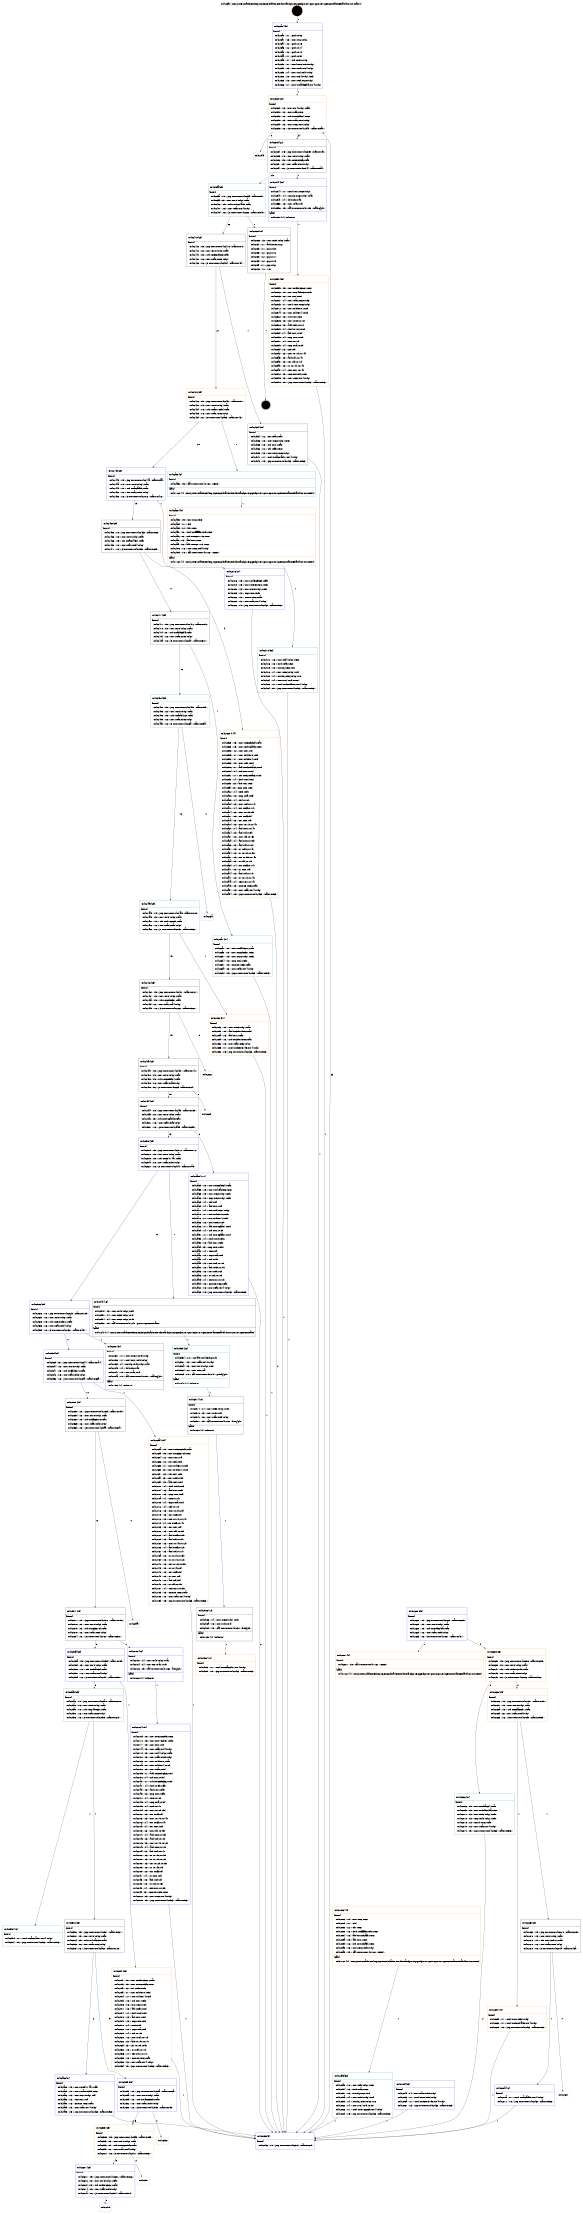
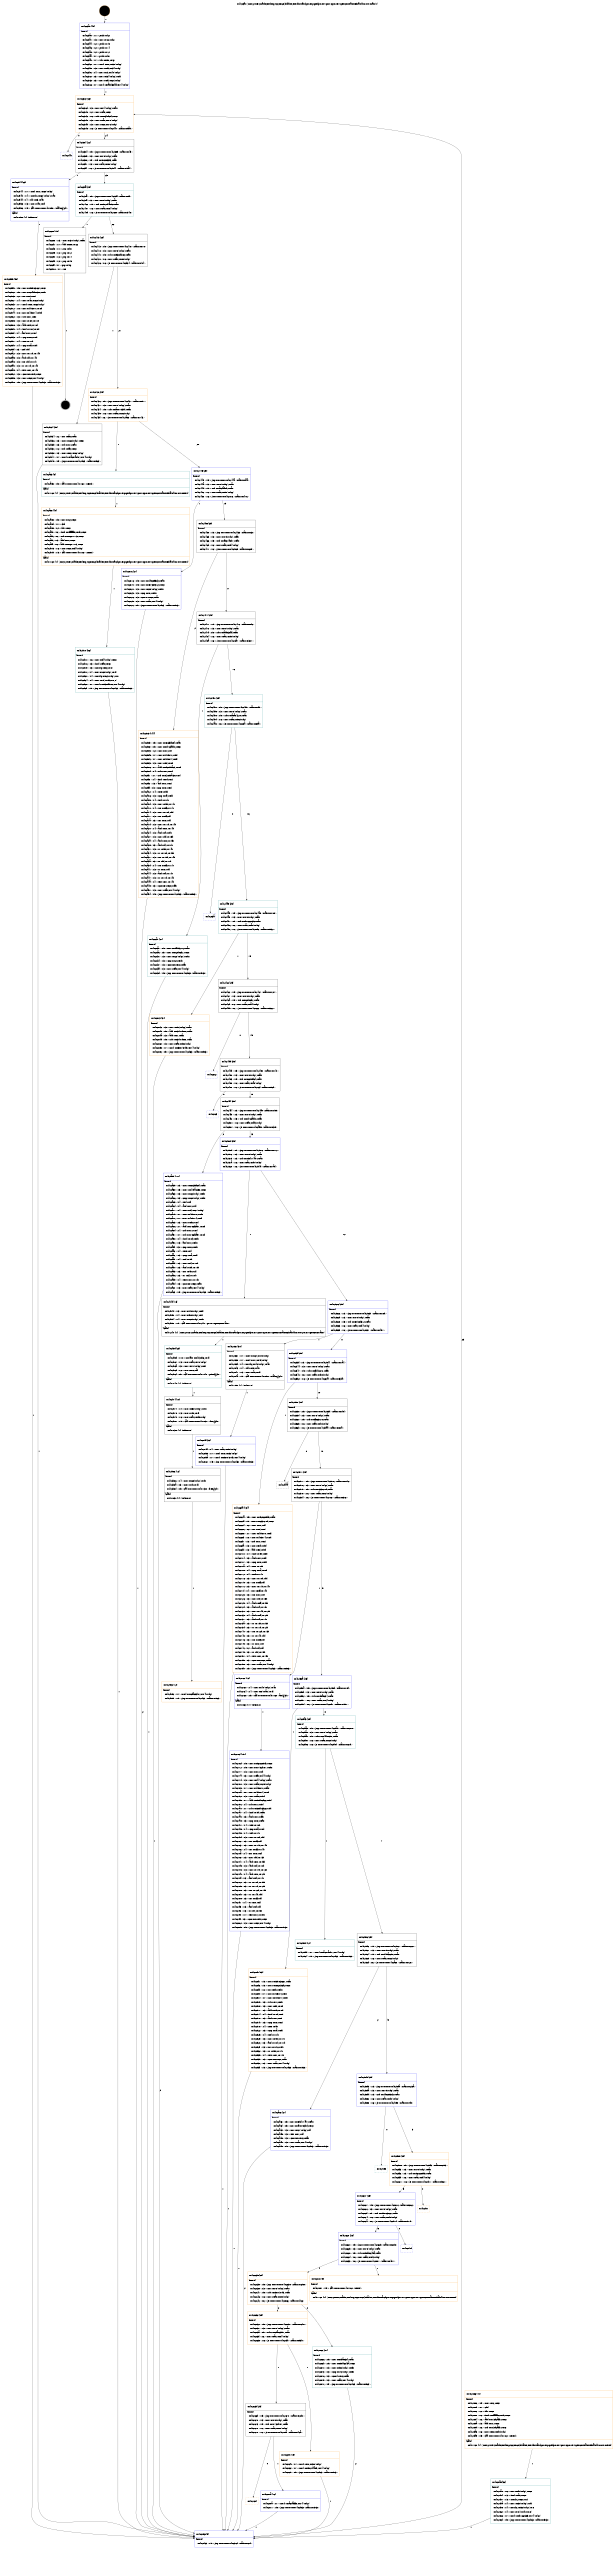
edge "0x402831 [30]" -> "0x40284f [23]": added, label "1"
edge "0x402607 [25]" -> "0x402620 [25]": added, label "5"
